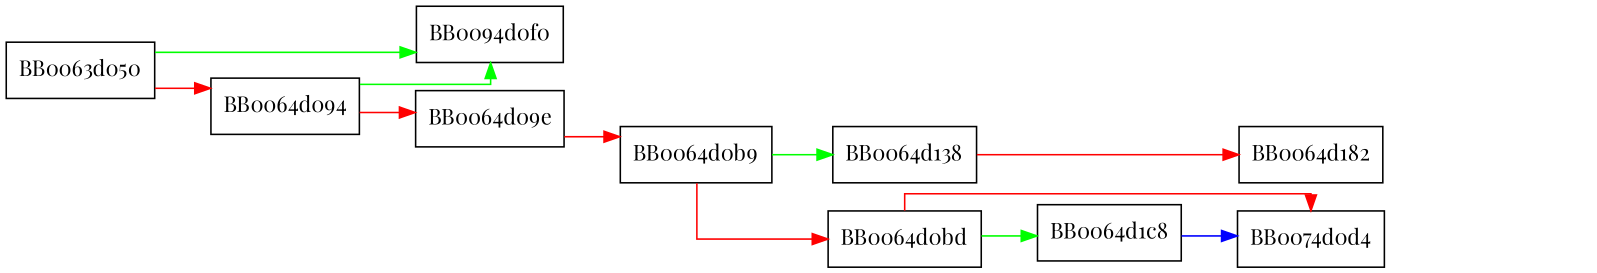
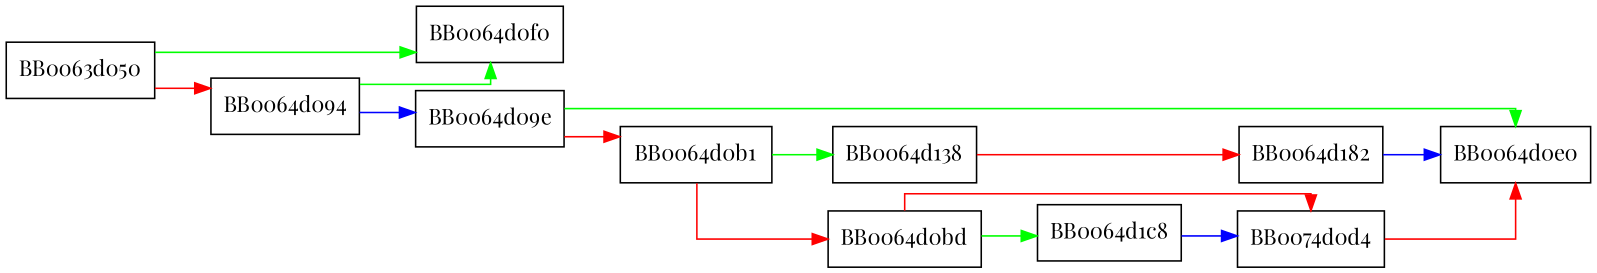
node "BB0094d0f0": label "BB0094d0f0" -> "BB0064d0f0"
edge "BB0064d094" -> "BB0064d09e": color red -> blue
node "BB0064d0b9": label "BB0064d0b9" -> "BB0064d0b1"
node "BB0064d0e0": added
